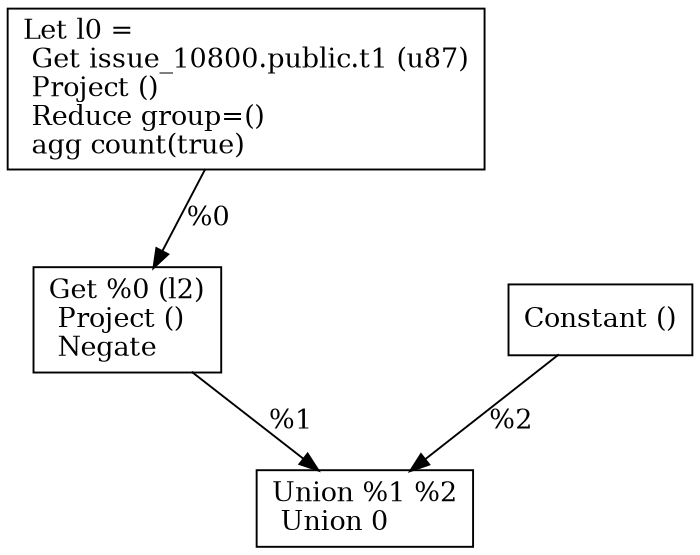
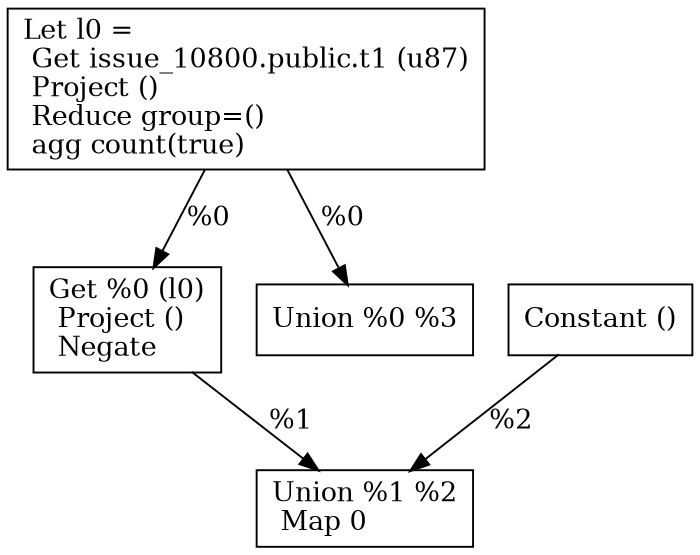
node "Get %0 (l2) Project () Negate": label "Get %0 (l2) Project () Negate" -> "Get %0 (l0) Project () Negate"
node "Union %0 %3": added
node "Union %1 %2 Union 0": label "Union %1 %2 Union 0" -> "Union %1 %2 Map 0"
